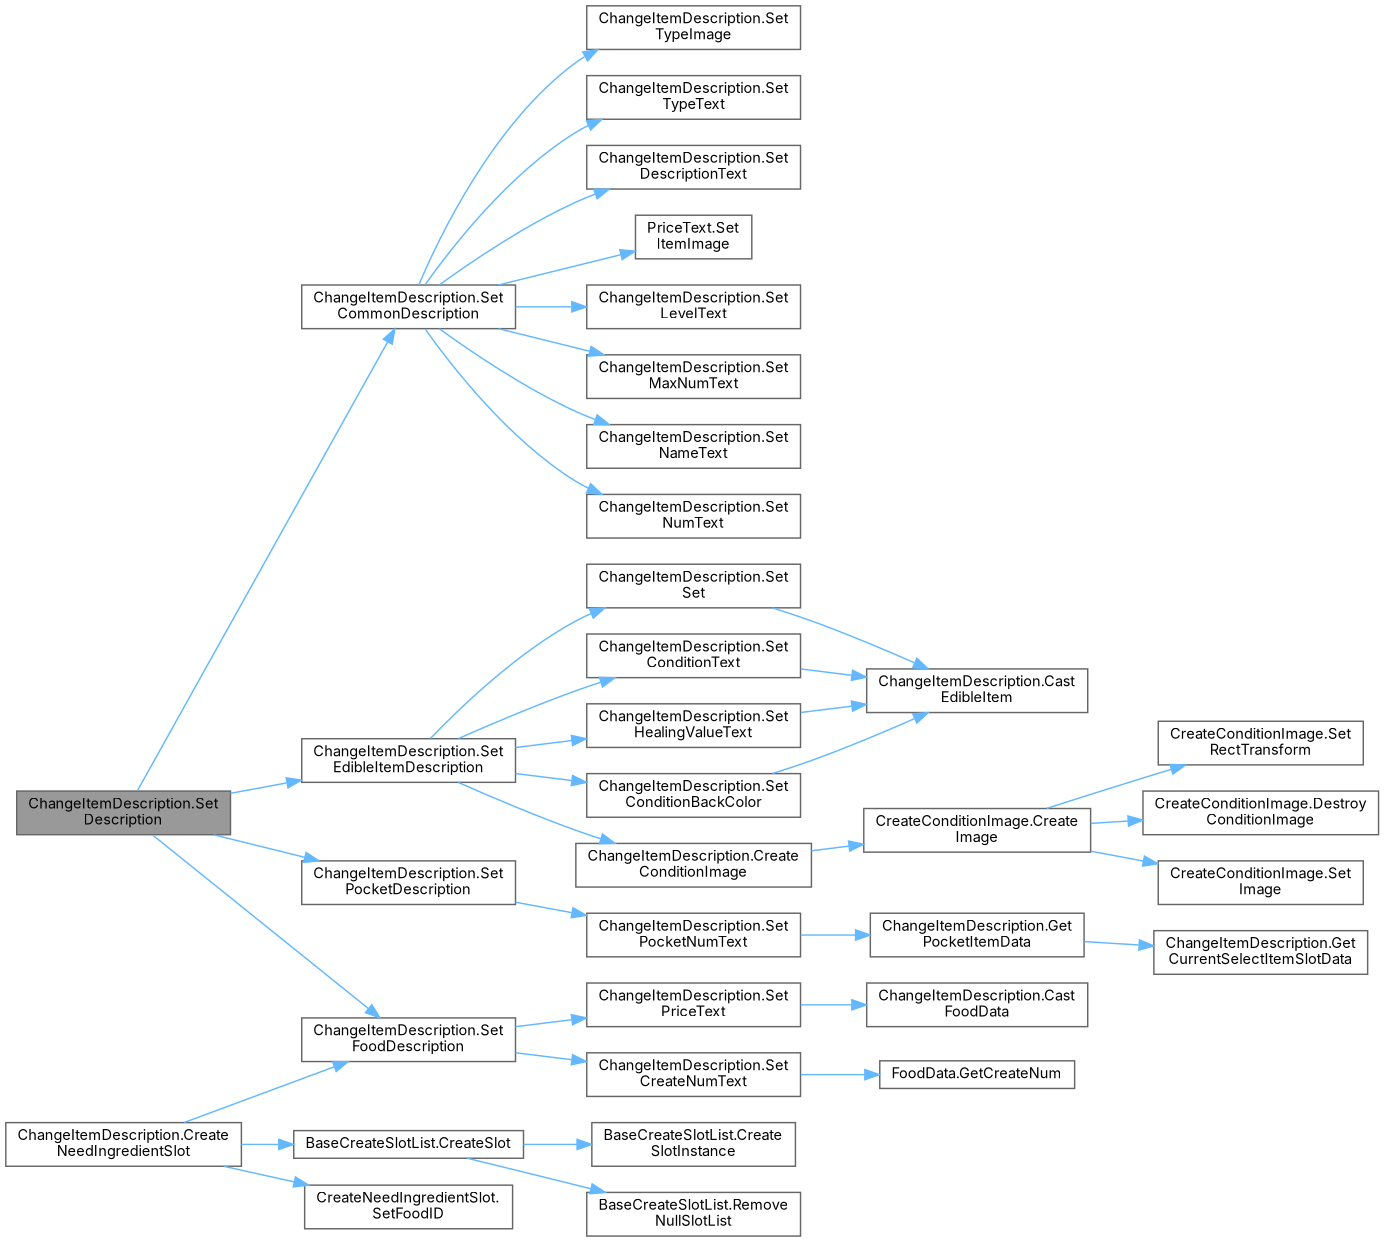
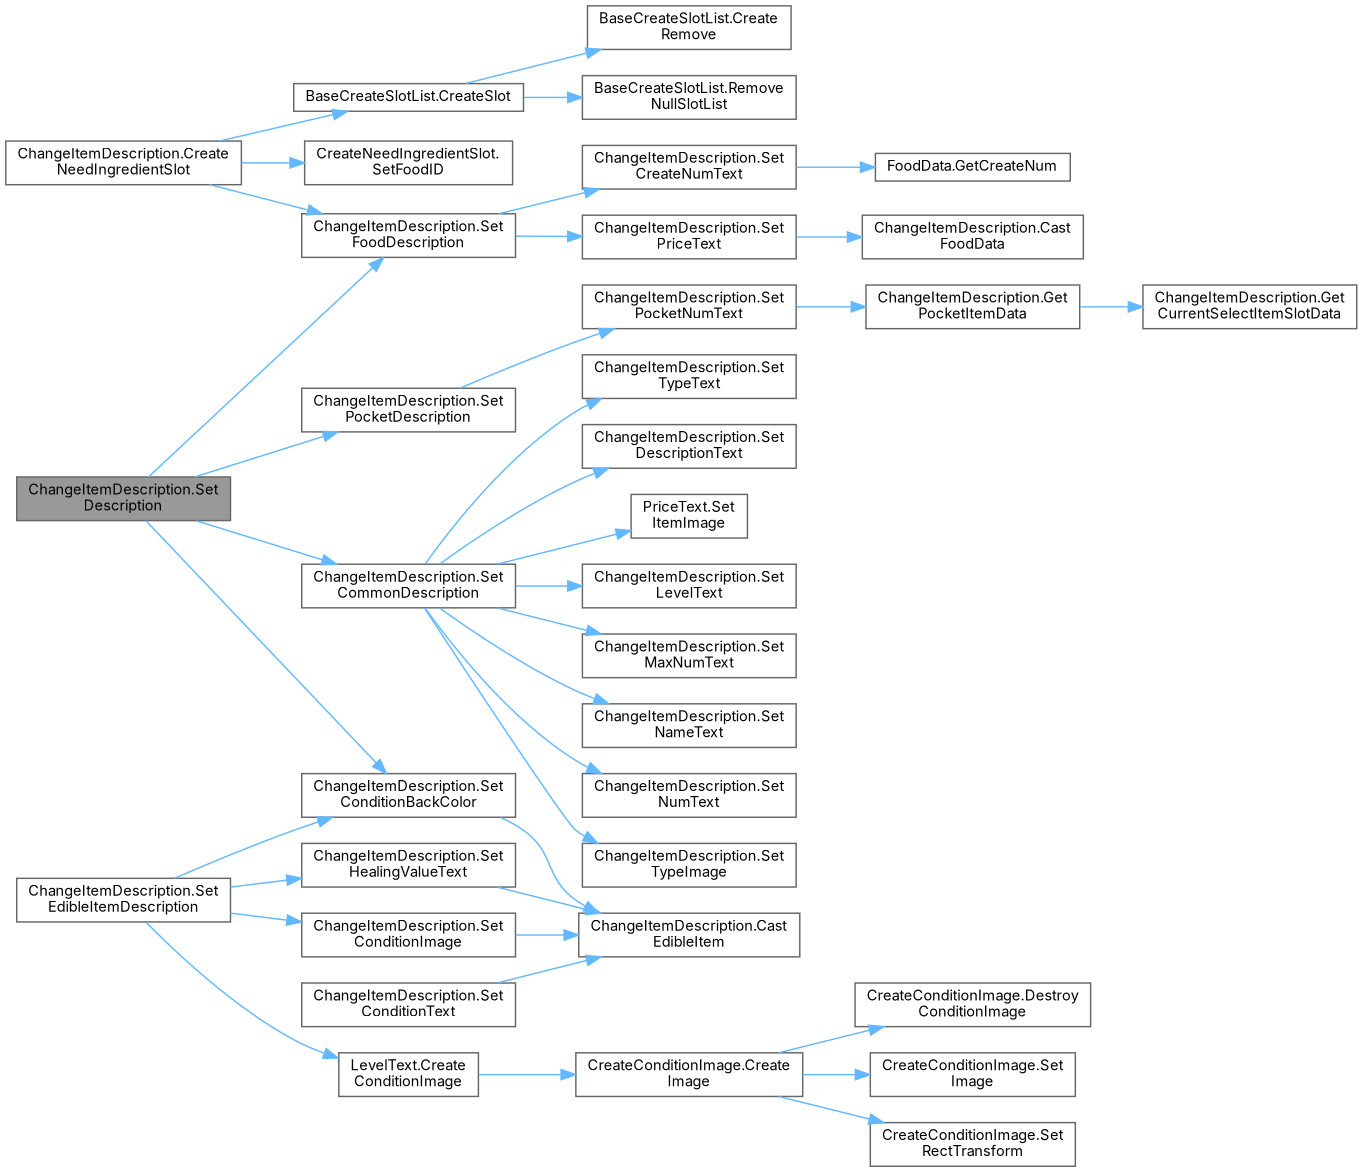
node "ChangeItemDescription.Set Set": label "ChangeItemDescription.Set Set" -> "ChangeItemDescription.Set ConditionImage"
edge "ChangeItemDescription.Set EdibleItemDescription" -> "ChangeItemDescription.Set ConditionText": removed
edge "ChangeItemDescription.Set Description" -> "ChangeItemDescription.Set EdibleItemDescription": now "ChangeItemDescription.Set Description" -> "ChangeItemDescription.Set ConditionBackColor"
node "ChangeItemDescription.Create ConditionImage": label "ChangeItemDescription.Create ConditionImage" -> "LevelText.Create ConditionImage"
node "BaseCreateSlotList.Create SlotInstance": label "BaseCreateSlotList.Create SlotInstance" -> "BaseCreateSlotList.Create Remove"
